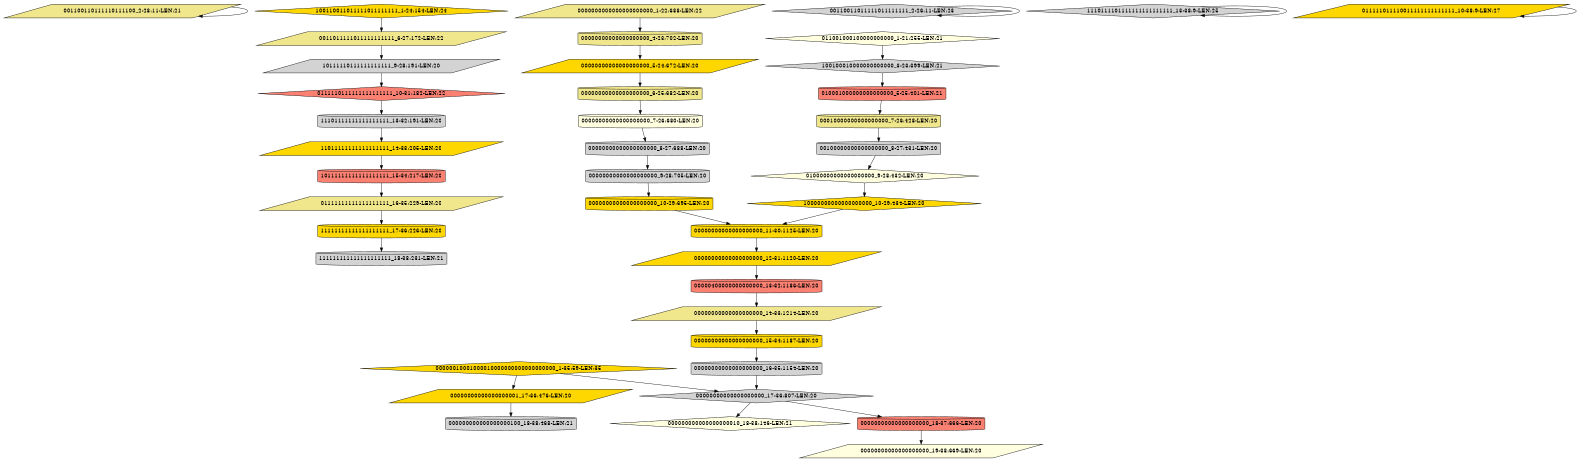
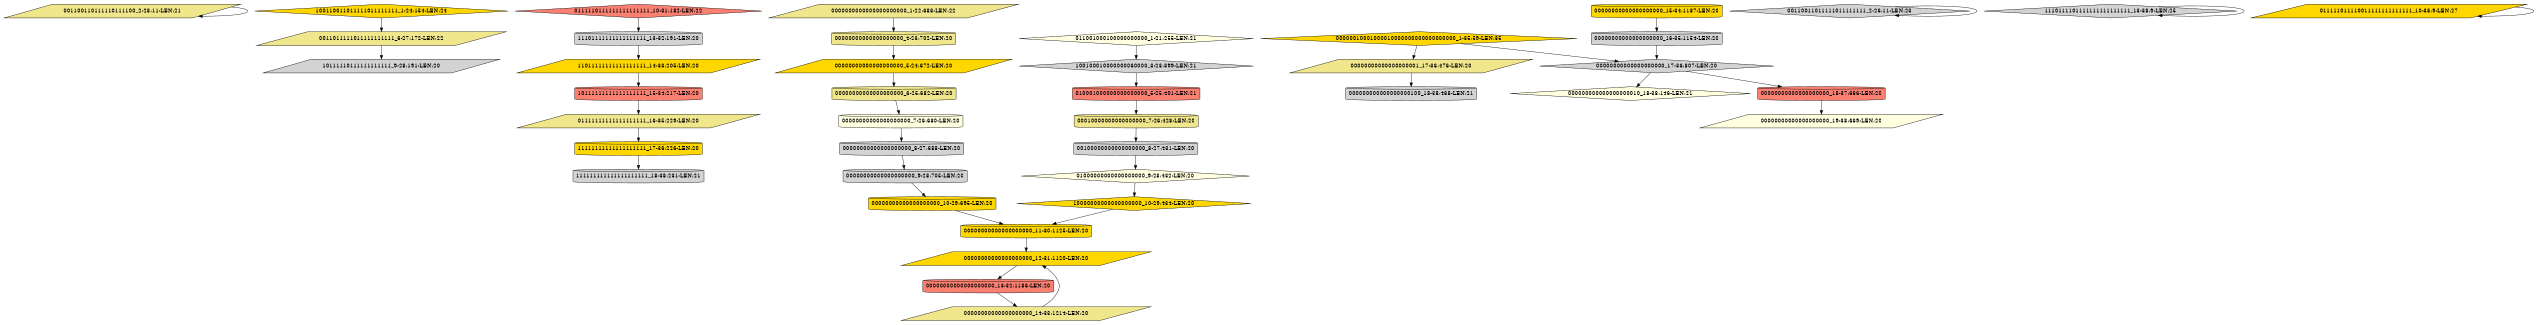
node "100100010000000000000_3-23:399-LEN:21": label "100100010000000000000_3-23:399-LEN:21" -> "100100010000000060000_3-23:399-LEN:21"
edge "10111110111111111111_9-28:191-LEN:20" -> "0111110111111111111111_10-31:182-LEN:22": removed
node "00000400000000000000_13-32:1186-LEN:20": label "00000400000000000000_13-32:1186-LEN:20" -> "00000000000000000000_13-32:1186-LEN:20"
edge "00000000000000000000_14-33:1214-LEN:20" -> "00000000000000000000_15-34:1187-LEN:20": now "00000000000000000000_14-33:1214-LEN:20" -> "00000000000000000000_12-31:1120-LEN:20"
node "00000000000000000001_17-36:476-LEN:20": fillcolor gold -> khaki
